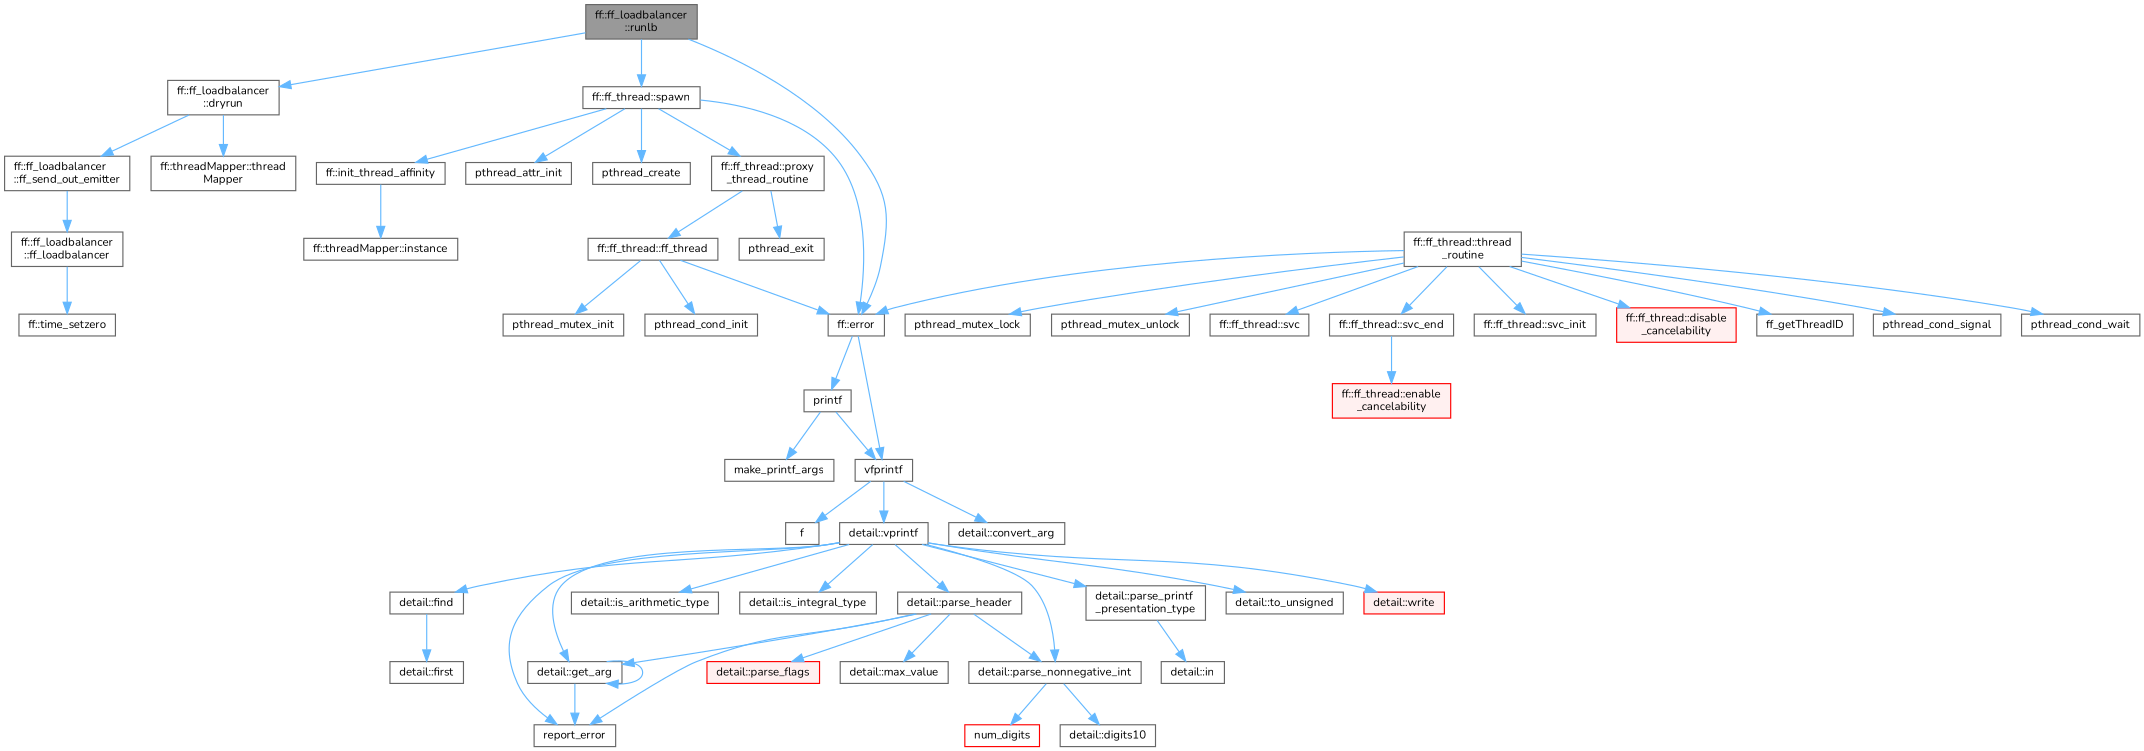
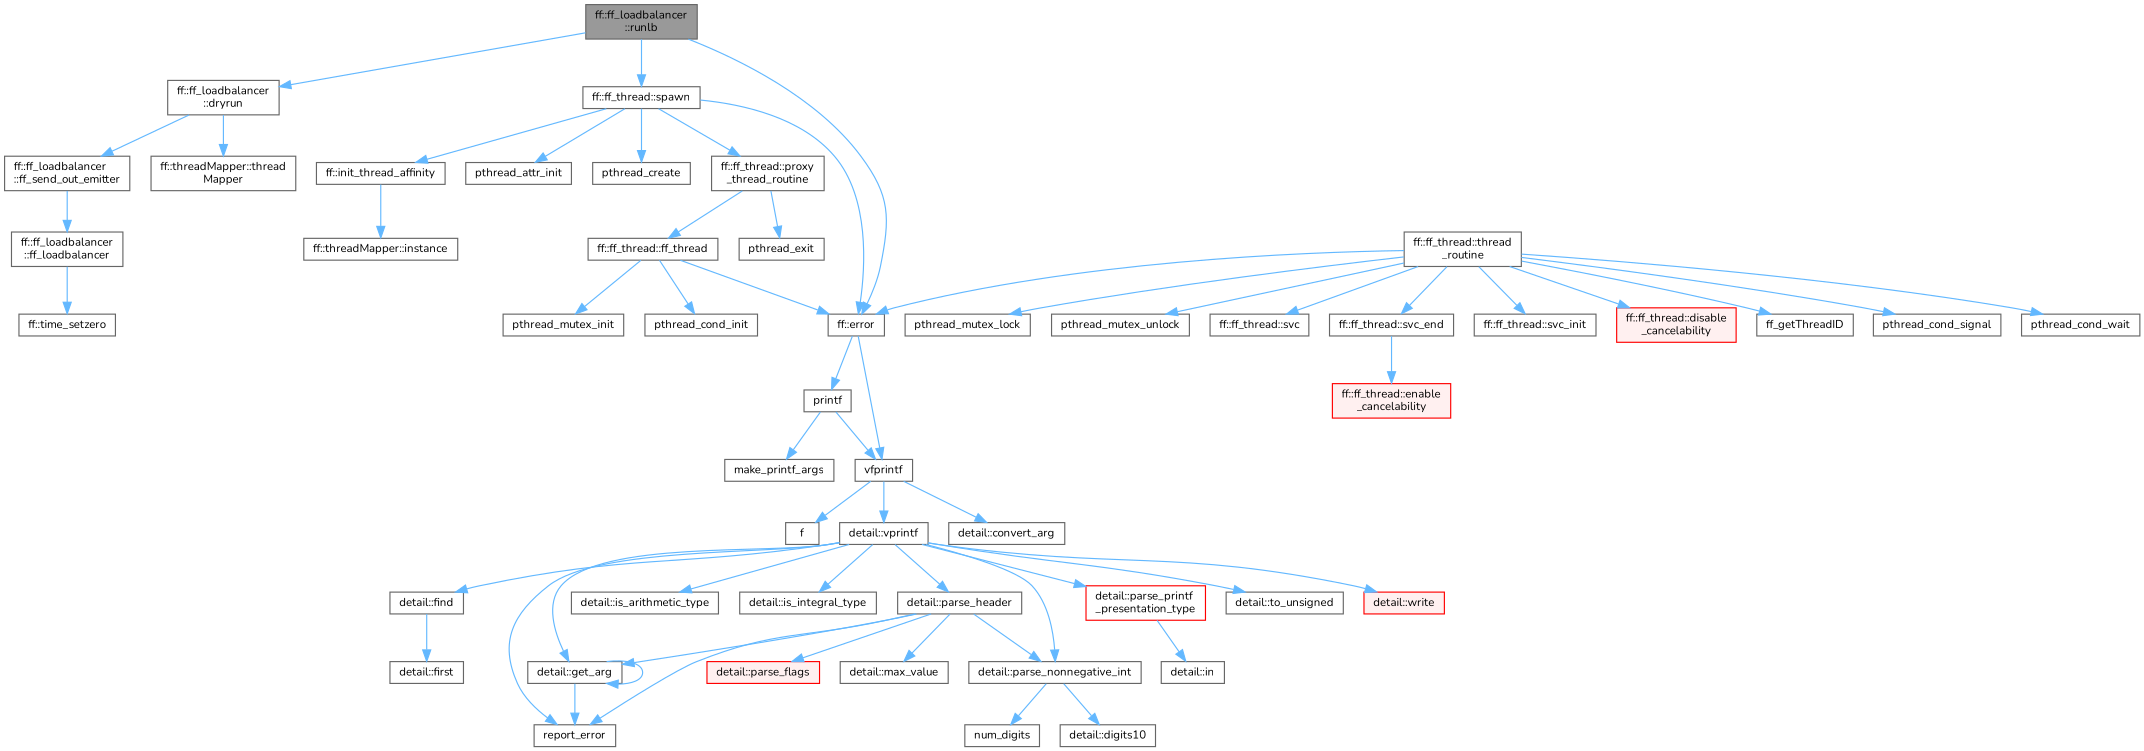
node "detail::parse_printf _presentation_type": color grey40 -> red
node "num_digits": color red -> grey40
